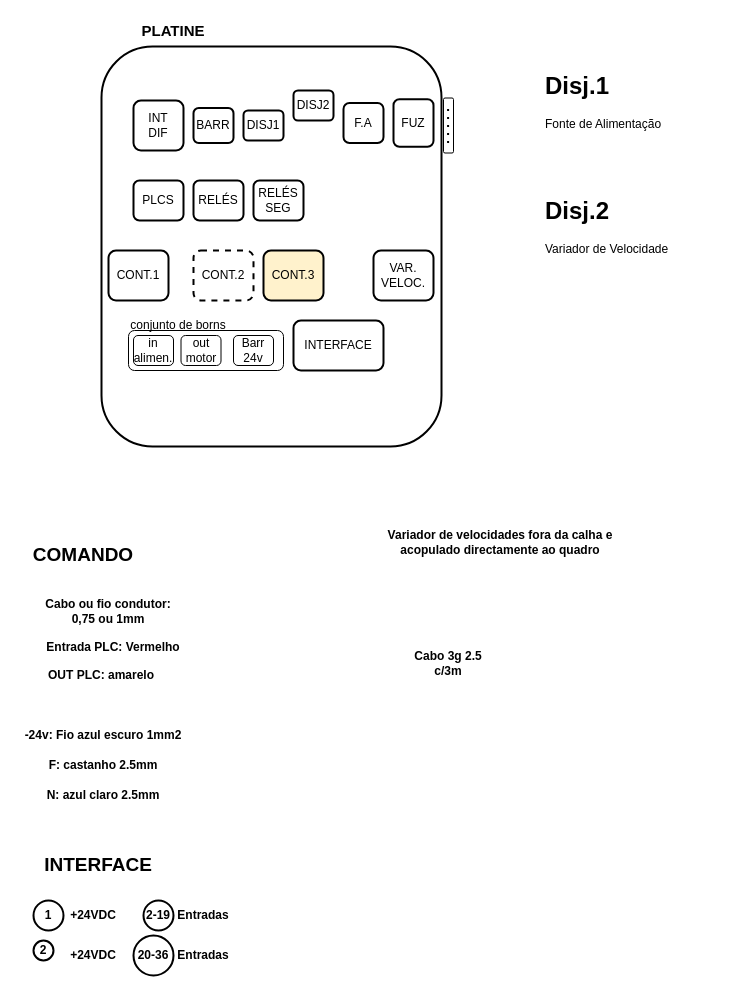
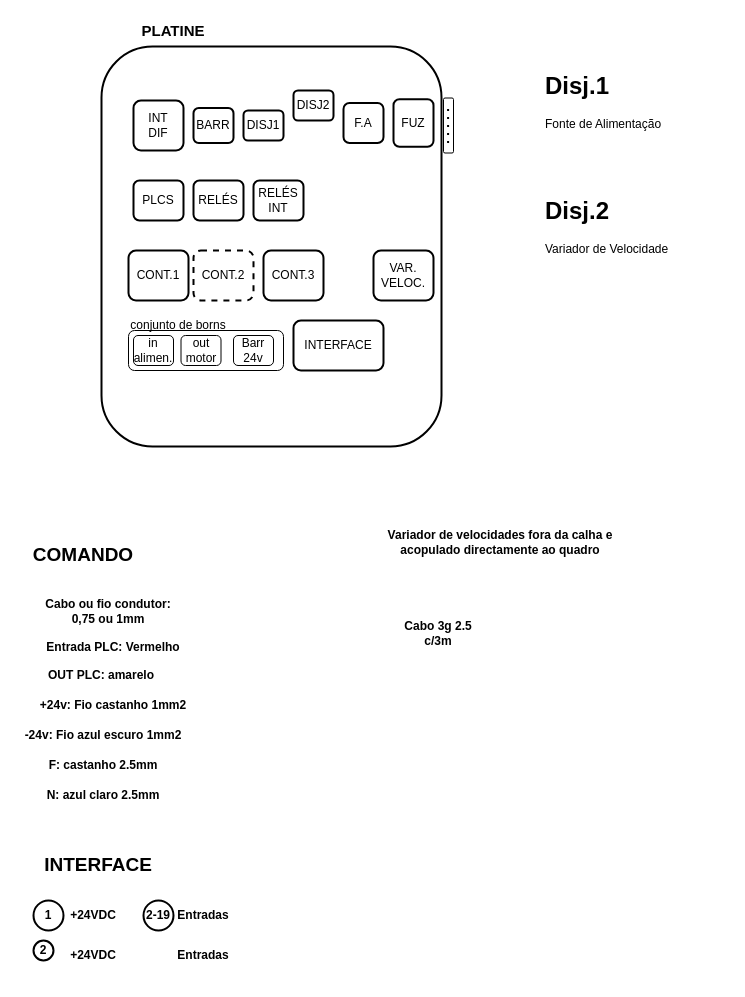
node "RELÉS SEG": label "RELÉS SEG" -> "RELÉS INT"
node "CONT.1": moved (139, 276) -> (159, 276)
node "CONT.3": fillcolor #fff2cc -> #ffffff
node "Cabo 3g 2.5 c/3m": moved (449, 664) -> (439, 634)
node "+24v: Fio castanho 1mm2": added
node "20-36": removed
